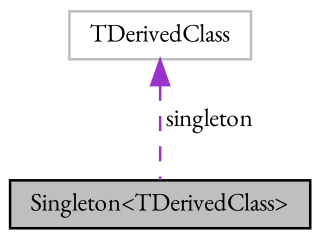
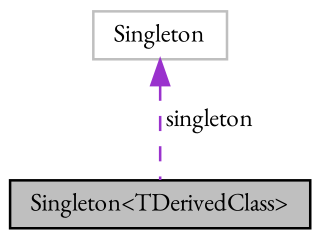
node "TDerivedClass": label "TDerivedClass" -> "Singleton"
